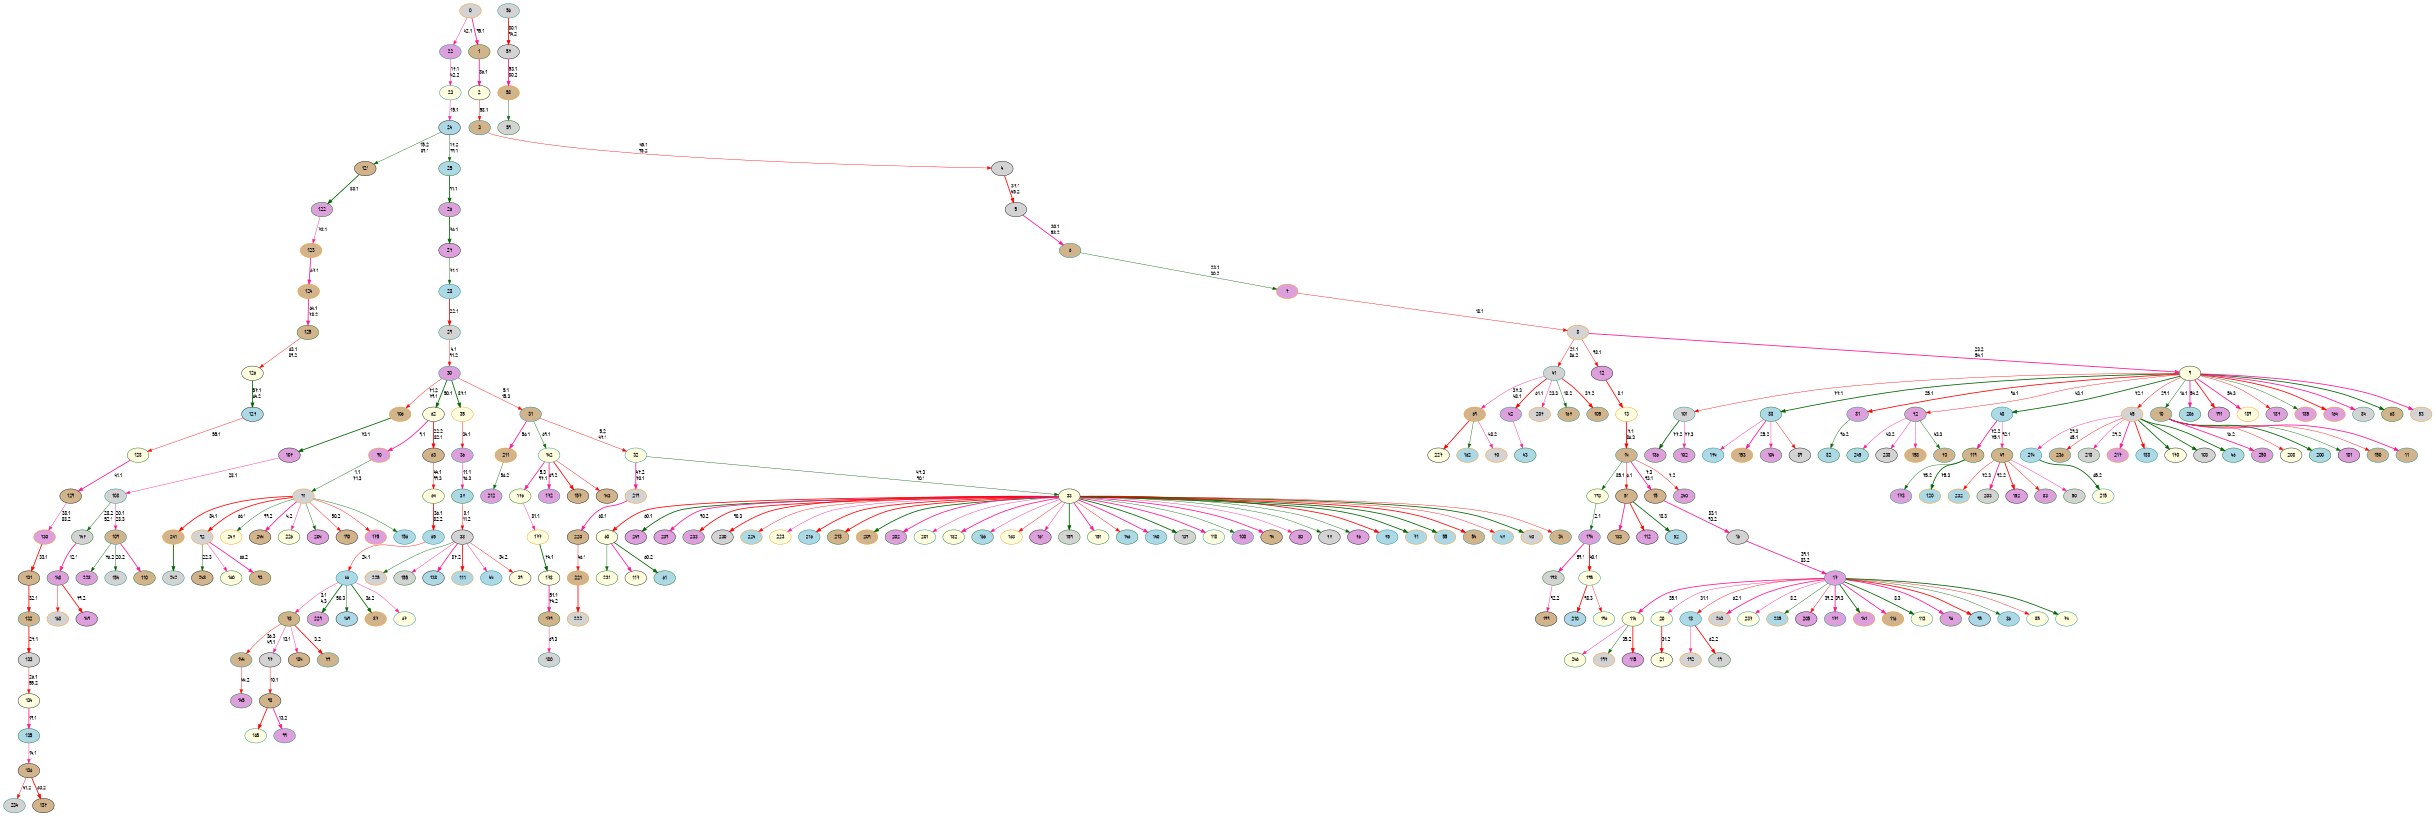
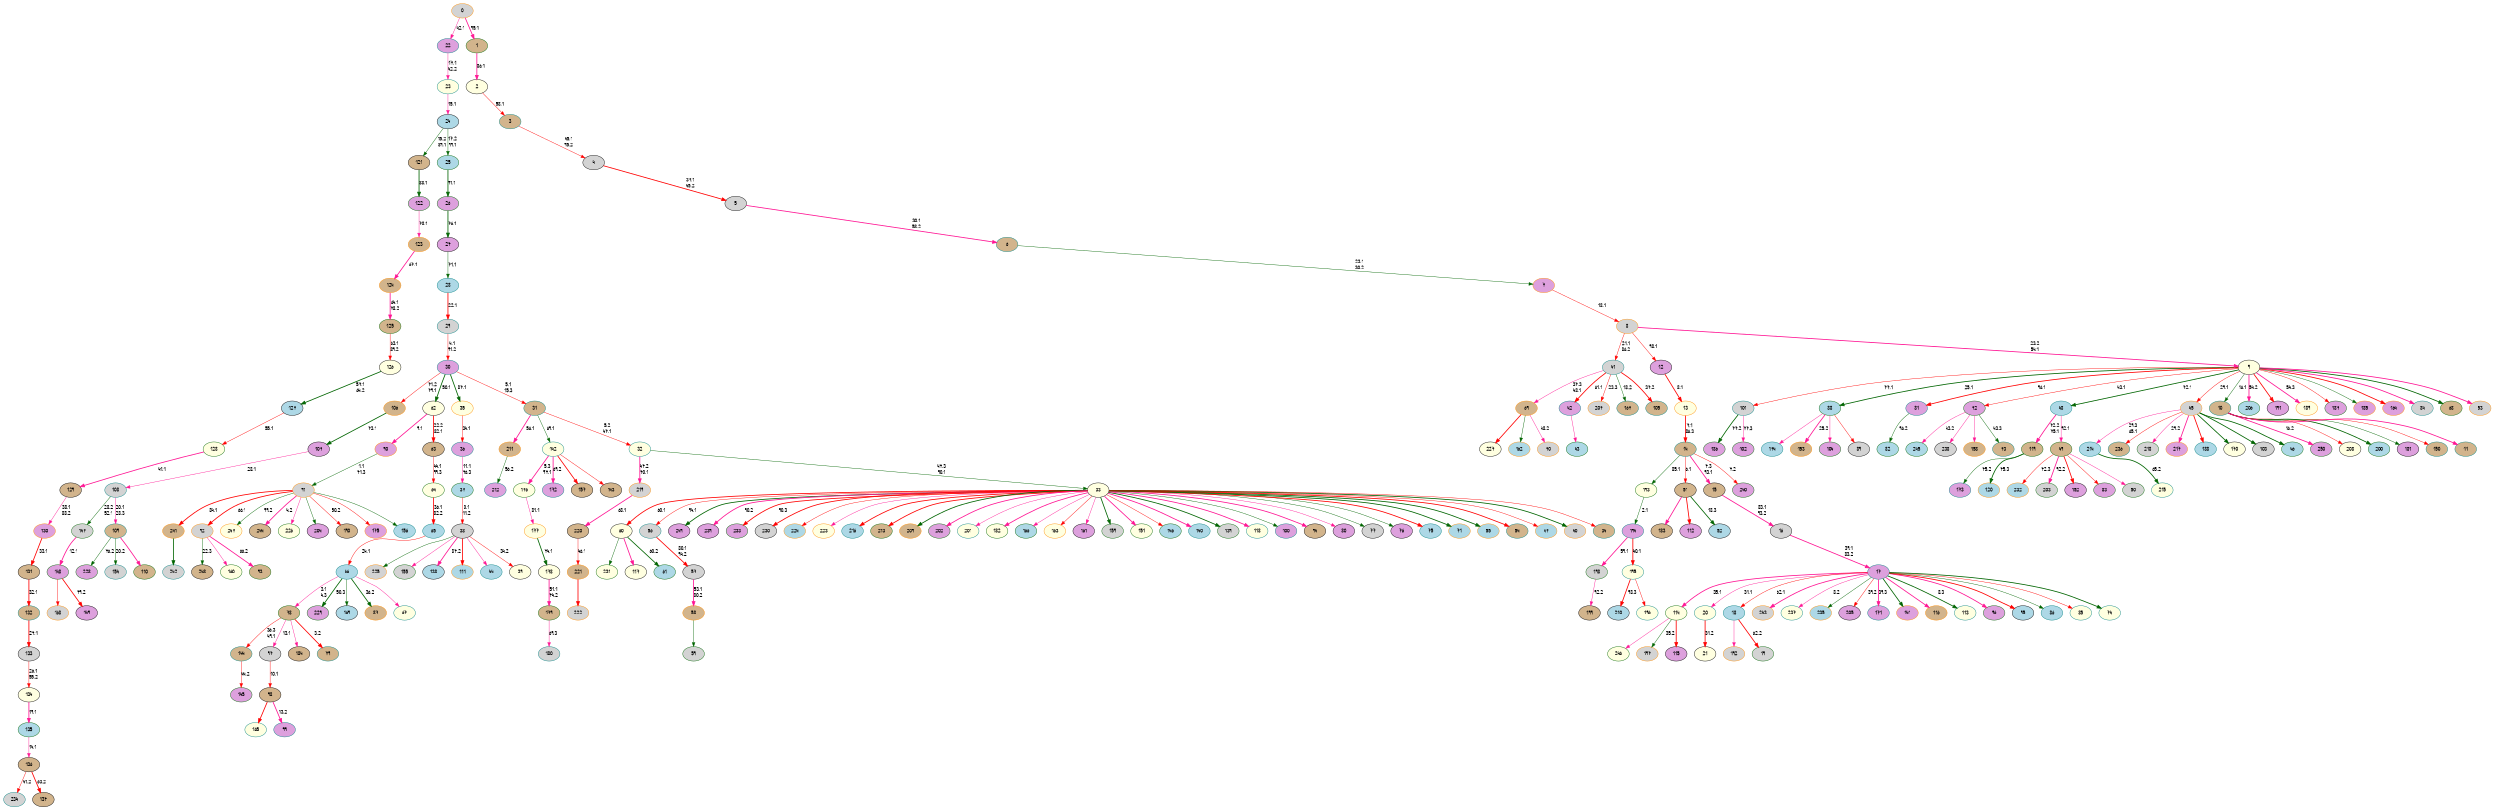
edge "41" -> "207": color deeppink -> red
edge "33" -> "56": added, label "94,1"
